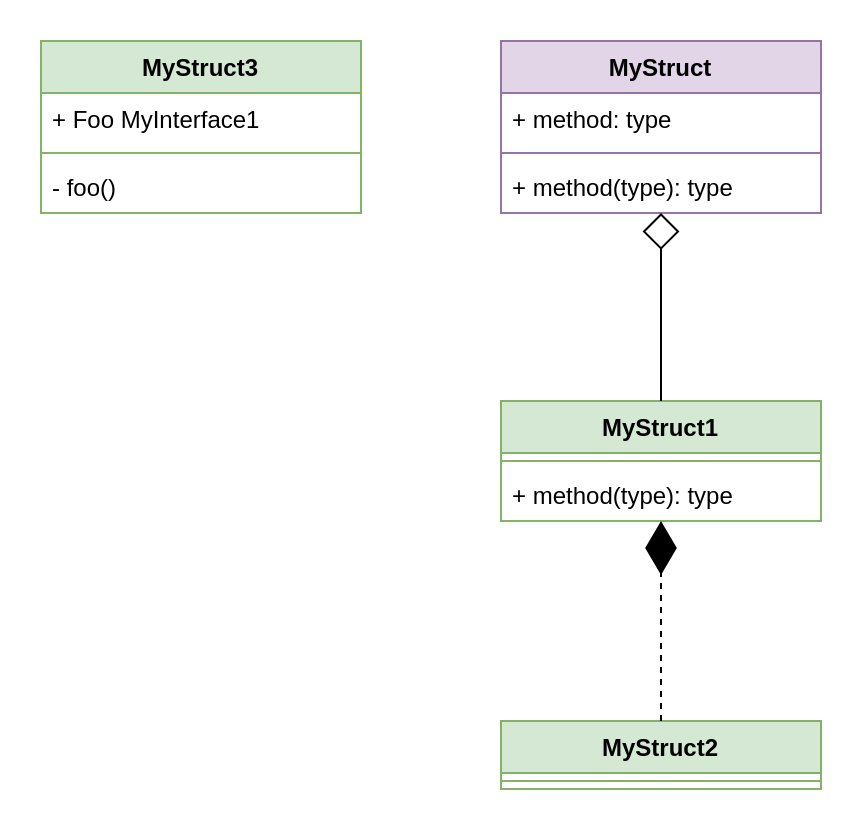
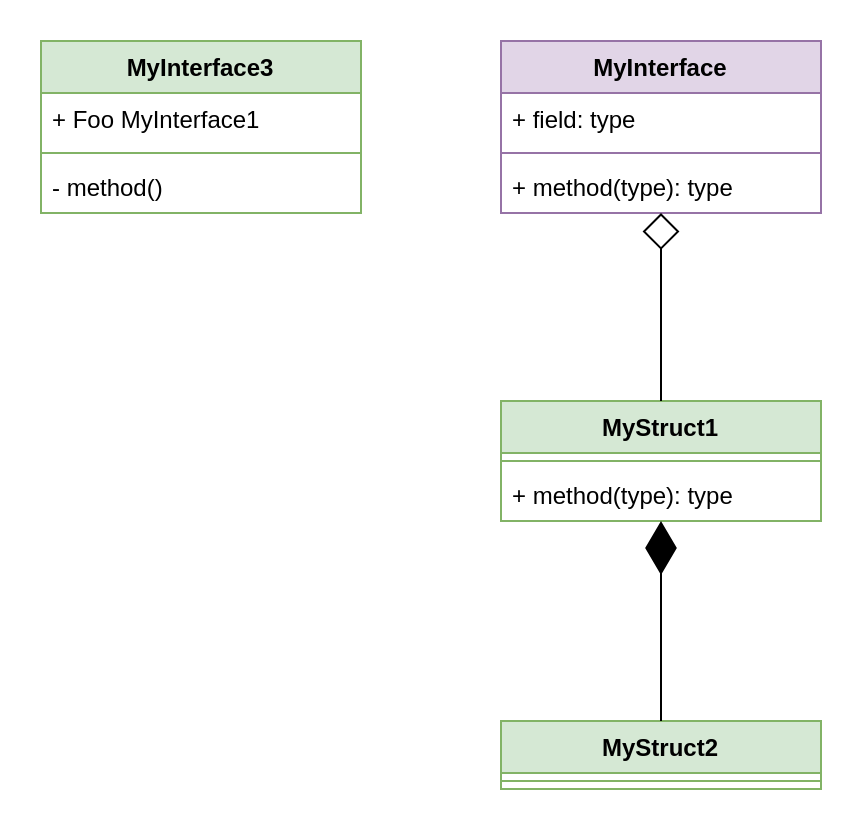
node "MyStruct3": label "MyStruct3" -> "MyInterface3"
node "MyStruct": label "MyStruct" -> "MyInterface"
node "+ method: type": label "+ method: type" -> "+ field: type"
node "- foo()": label "- foo()" -> "- method()"
edge "MyStruct2" -> "MyStruct1": style dashed -> solid
